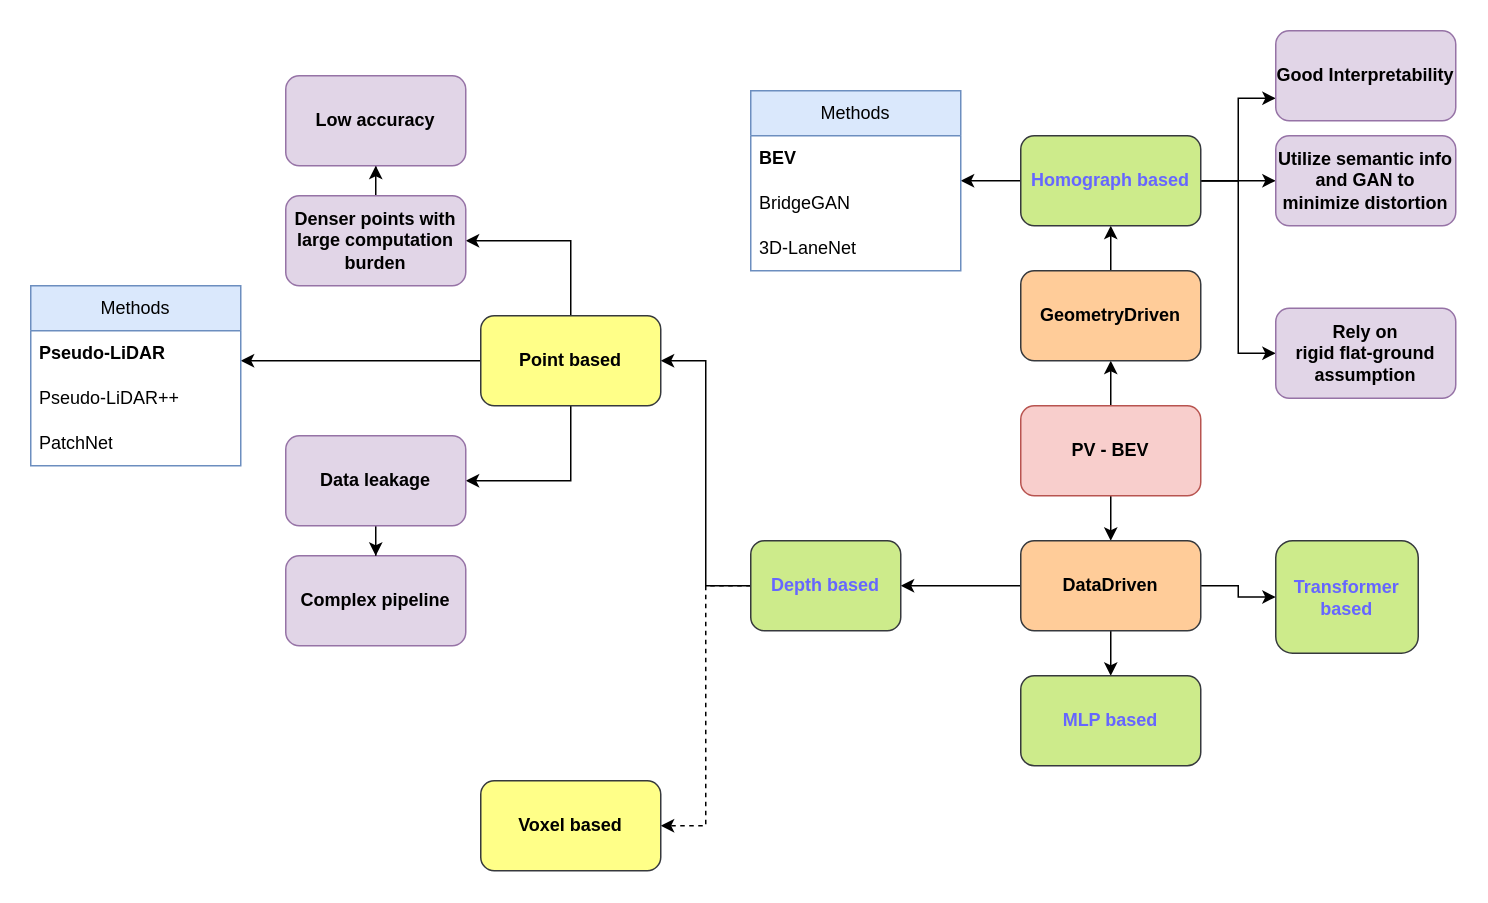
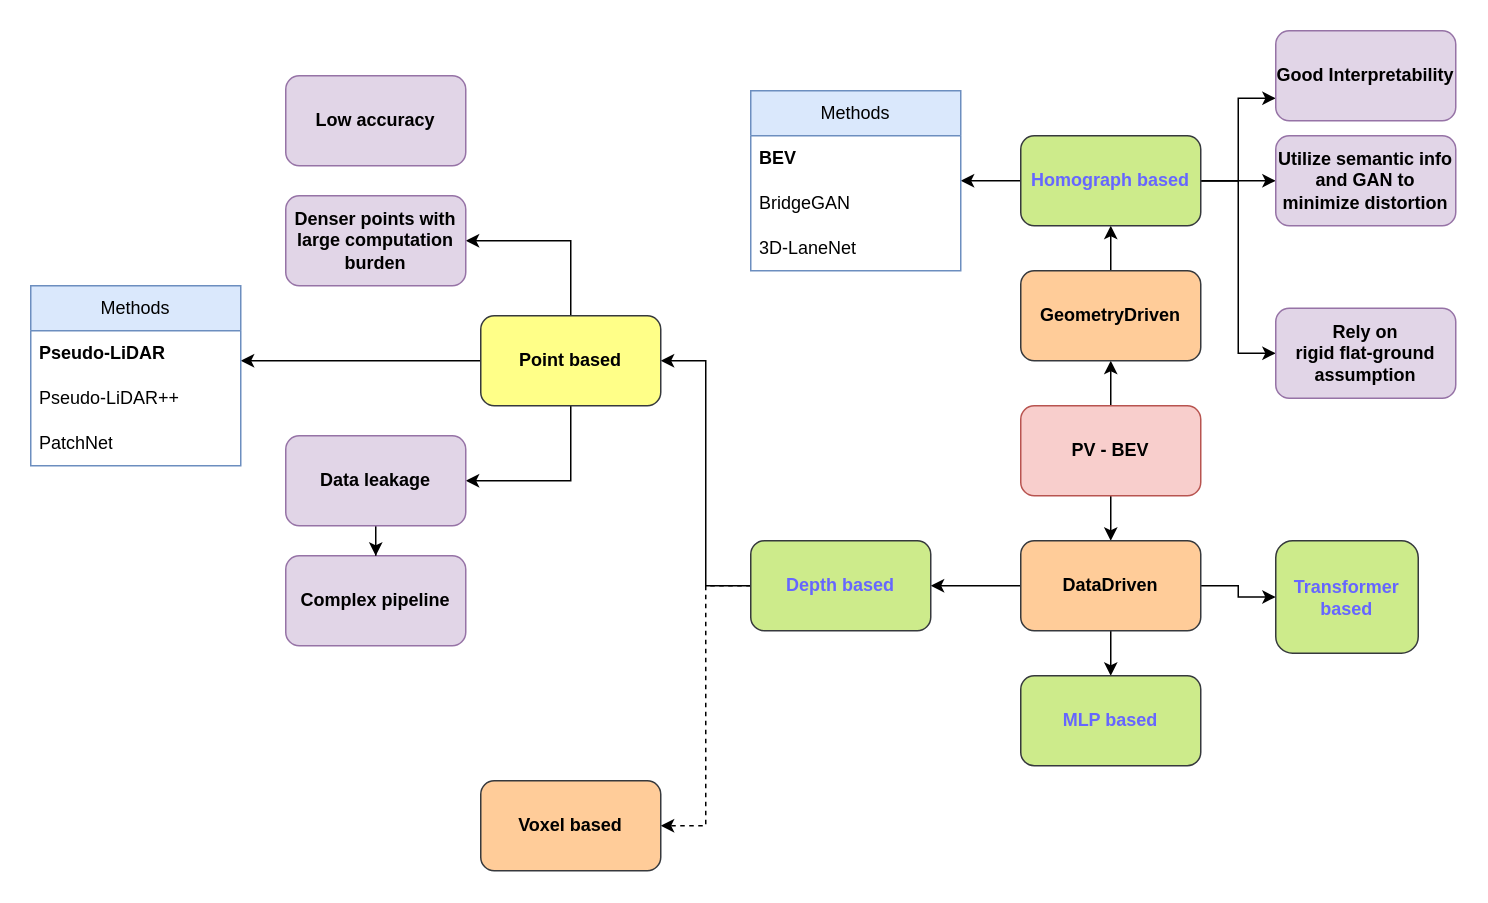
edge "Denser points with large computation burden" -> "Low accuracy": removed
node "Depth based": size 150x90 -> 180x90
node "Voxel based": fillcolor #ffff88 -> #ffcc99
